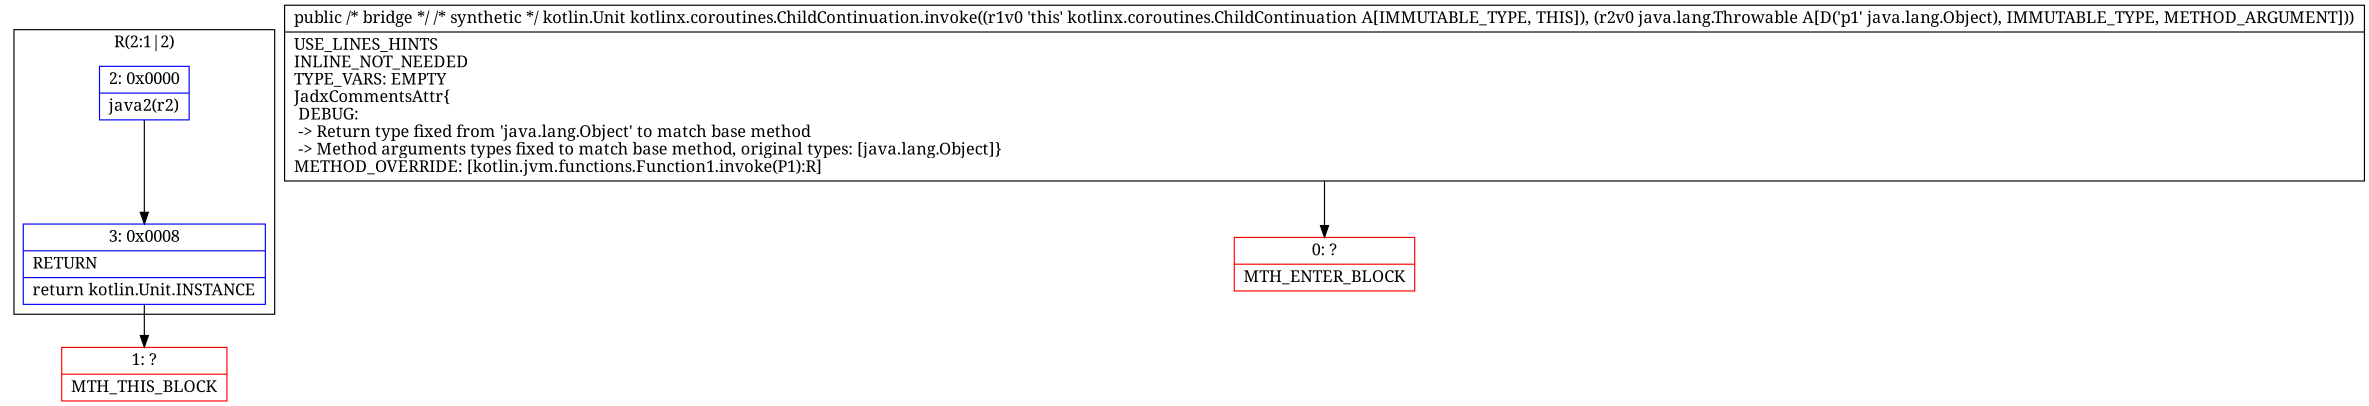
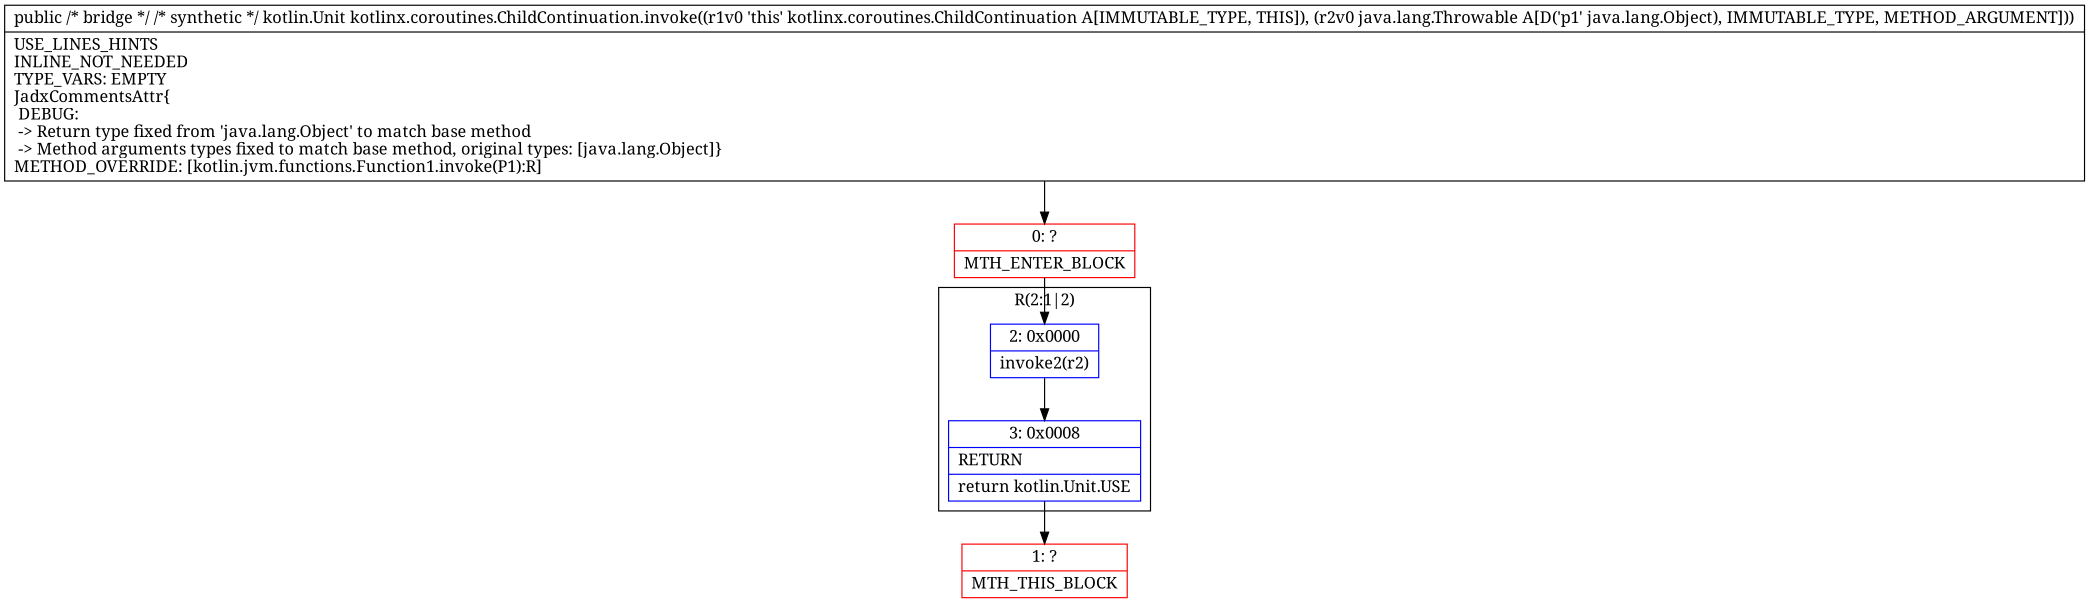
node "2: 0x0000": text "java2(r2)" -> "invoke2(r2)"
node "3: 0x0008": text "return kotlin.Unit.INSTANCE" -> "return kotlin.Unit.USE"
edge "0: ?" -> "2: 0x0000": added
